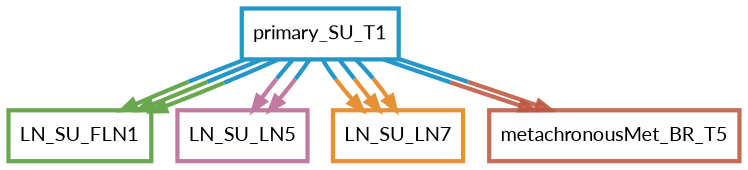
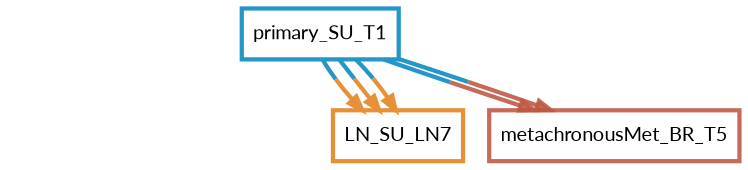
node "LN_SU_FLN1": removed
node "LN_SU_LN5": removed
